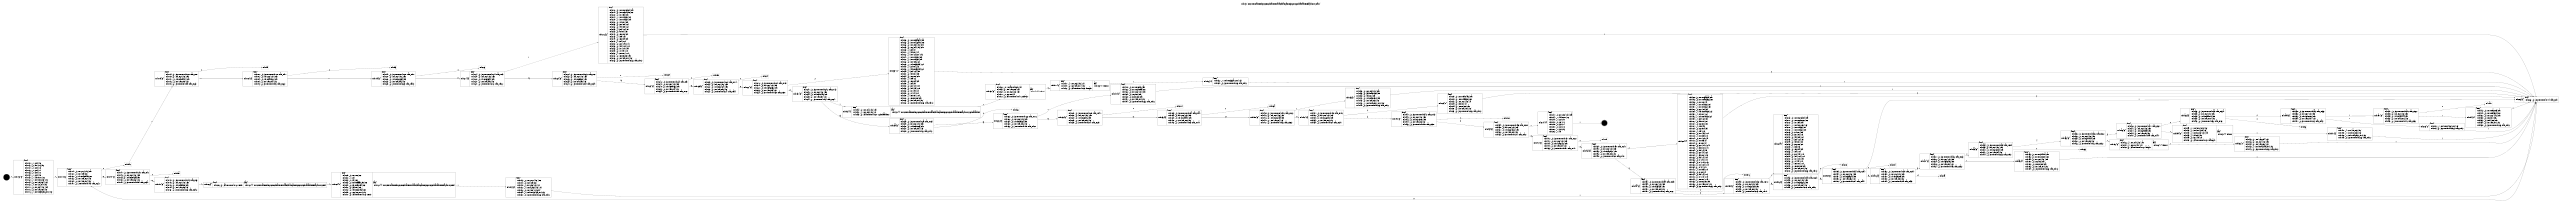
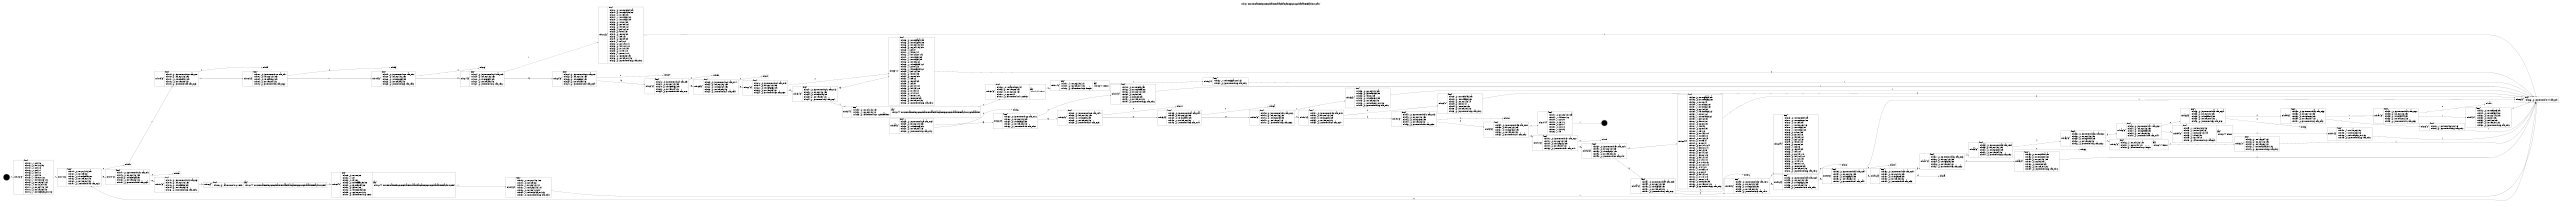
edge "0x401891 [25]" -> "0x4018aa [25]": now "0x401891 [25]" -> "0x401c5e [111]"
